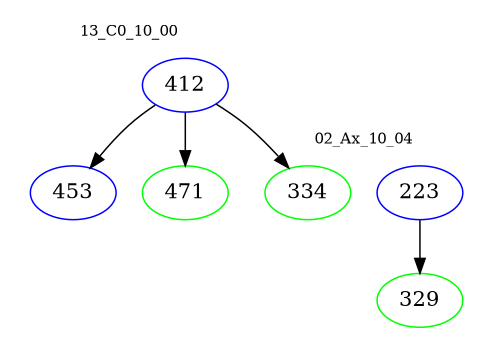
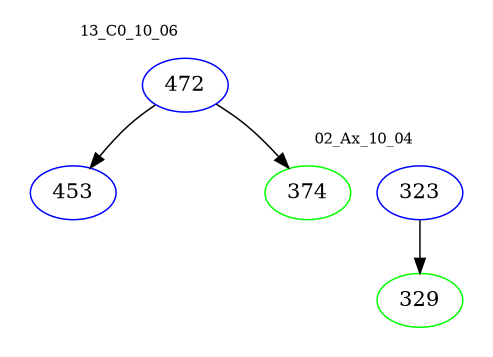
cluster "13_C0_10_00": label "13_C0_10_00" -> "13_C0_10_06"
node "412": label "412" -> "472"
node "471": removed
node "334": label "334" -> "374"
node "223": label "223" -> "323"
